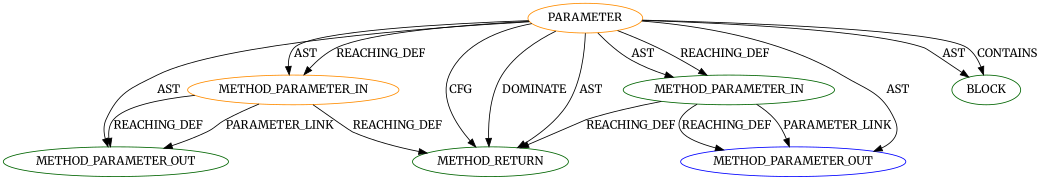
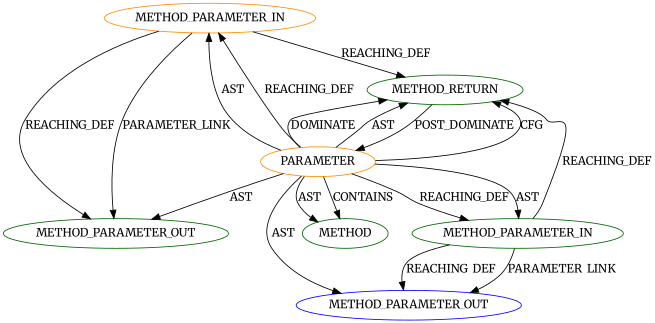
node "BLOCK": label "BLOCK" -> "METHOD"
edge "METHOD_RETURN" -> "PARAMETER": added, label "POST_DOMINATE"
